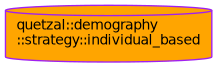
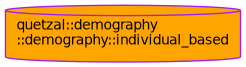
node "quetzal::demography ::strategy::individual_based": label "quetzal::demography ::strategy::individual_based" -> "quetzal::demography ::demography::individual_based"
